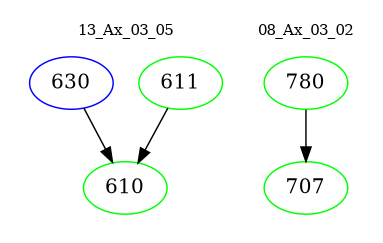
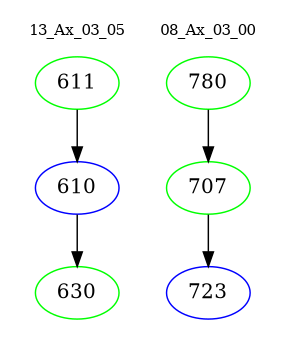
cluster "08_Ax_03_02": label "08_Ax_03_02" -> "08_Ax_03_00"
node "630": color blue -> green
edge "630" -> "610": reversed
node "610": color green -> blue
node "723": added
